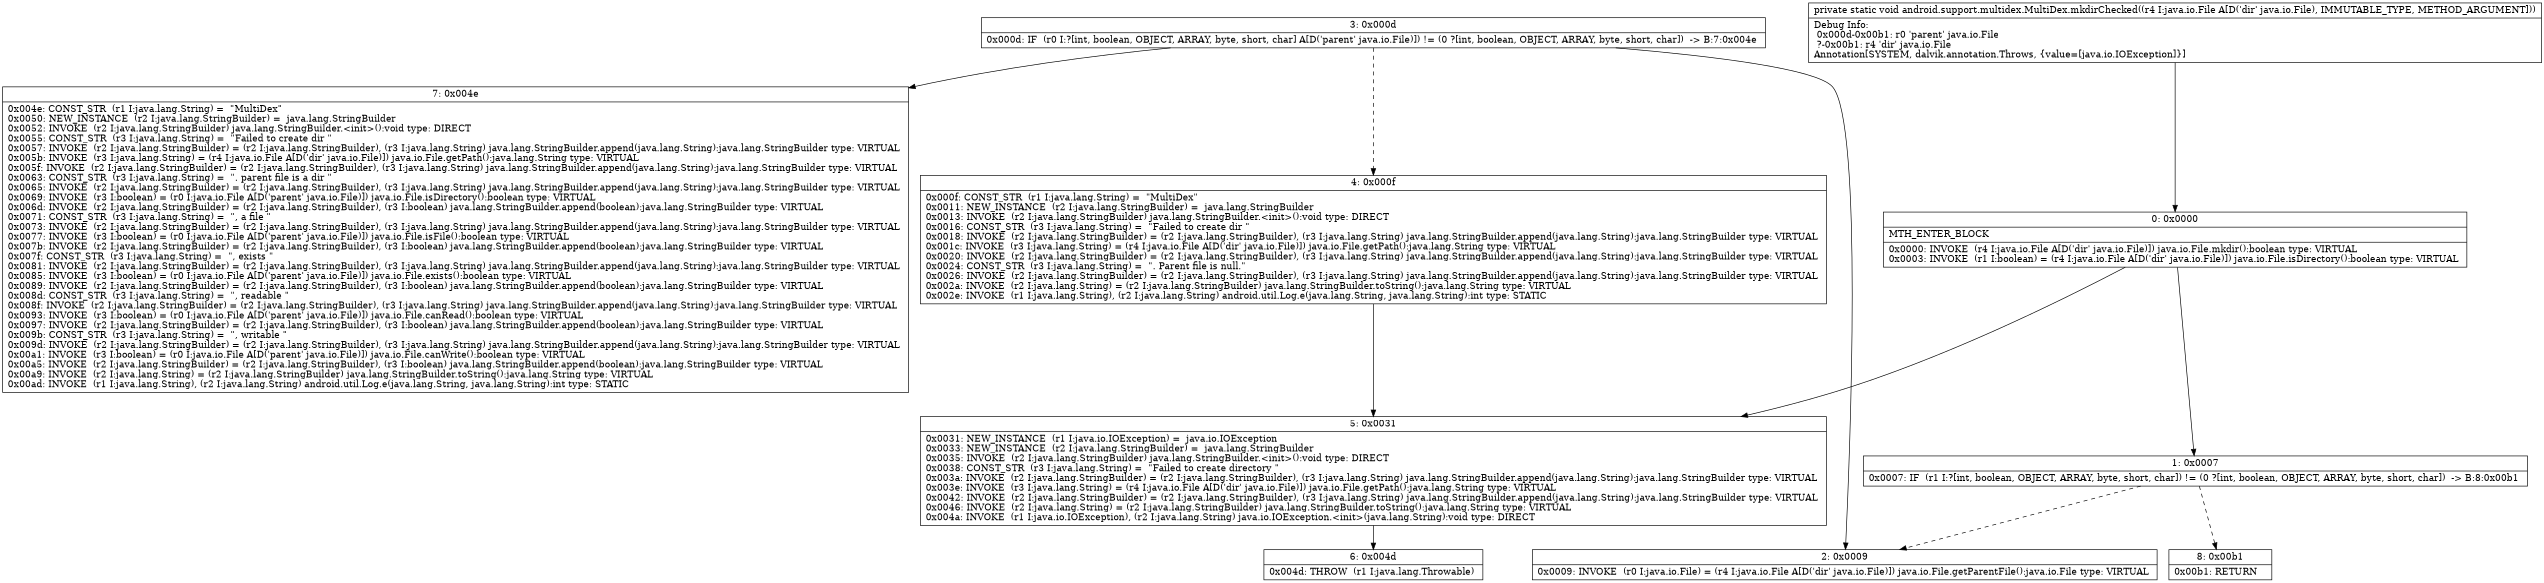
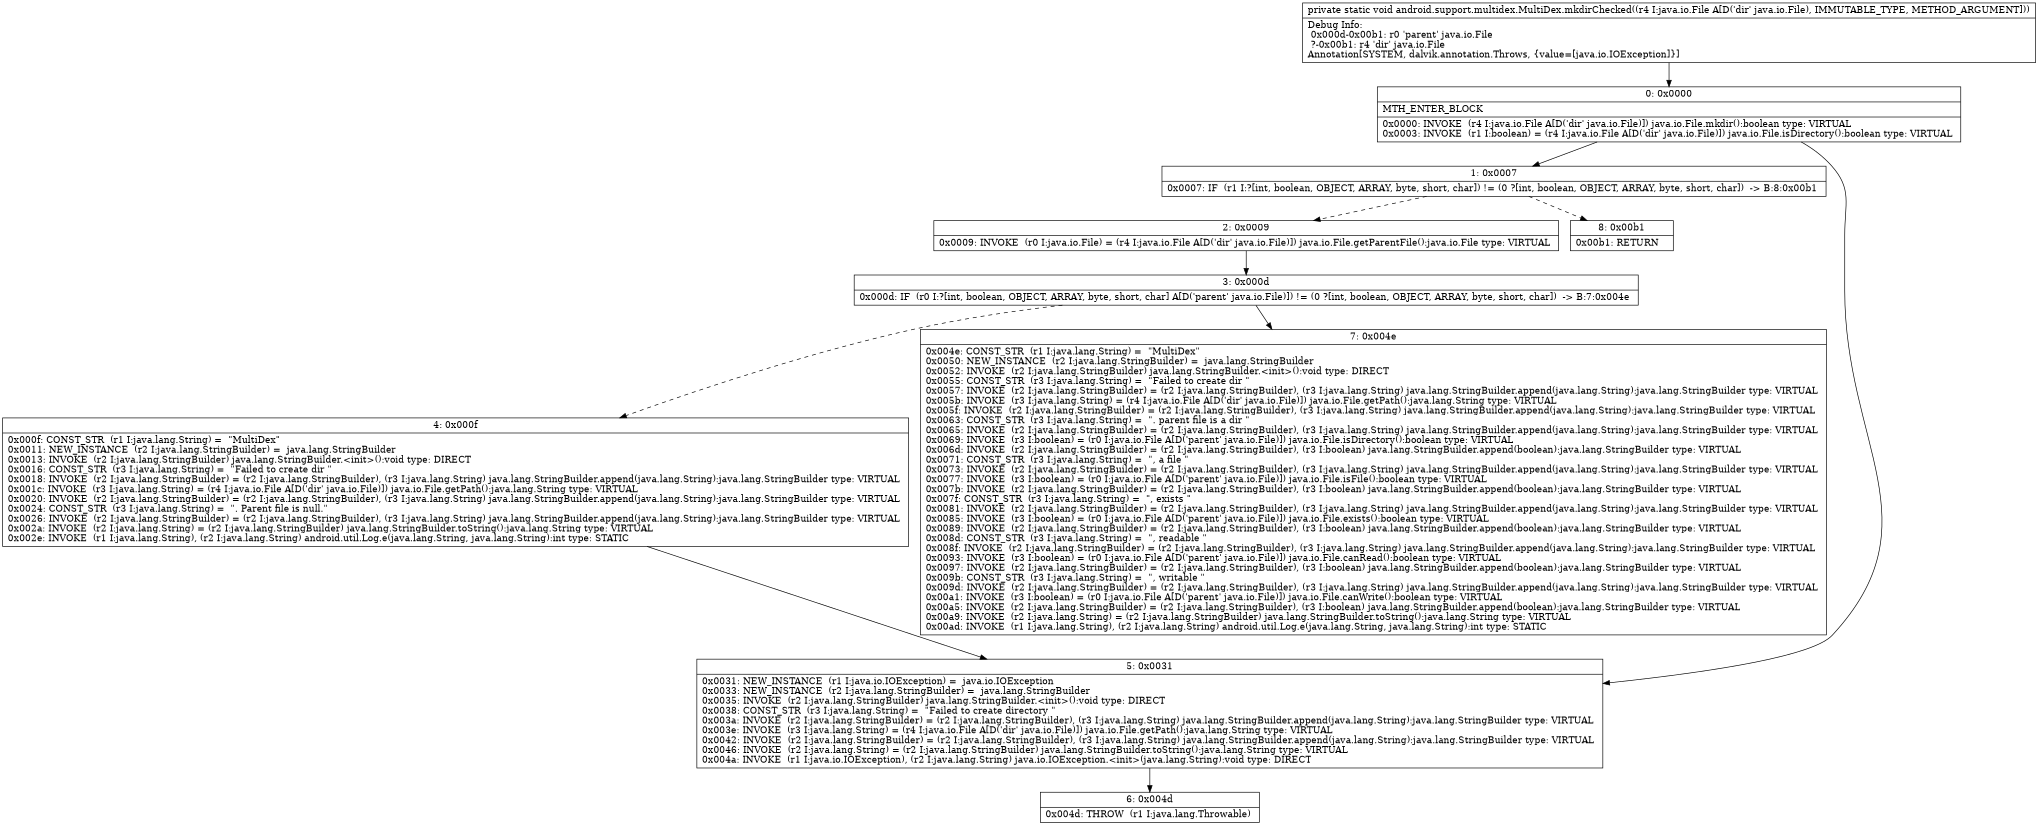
edge "3: 0x000d" -> "2: 0x0009": reversed
